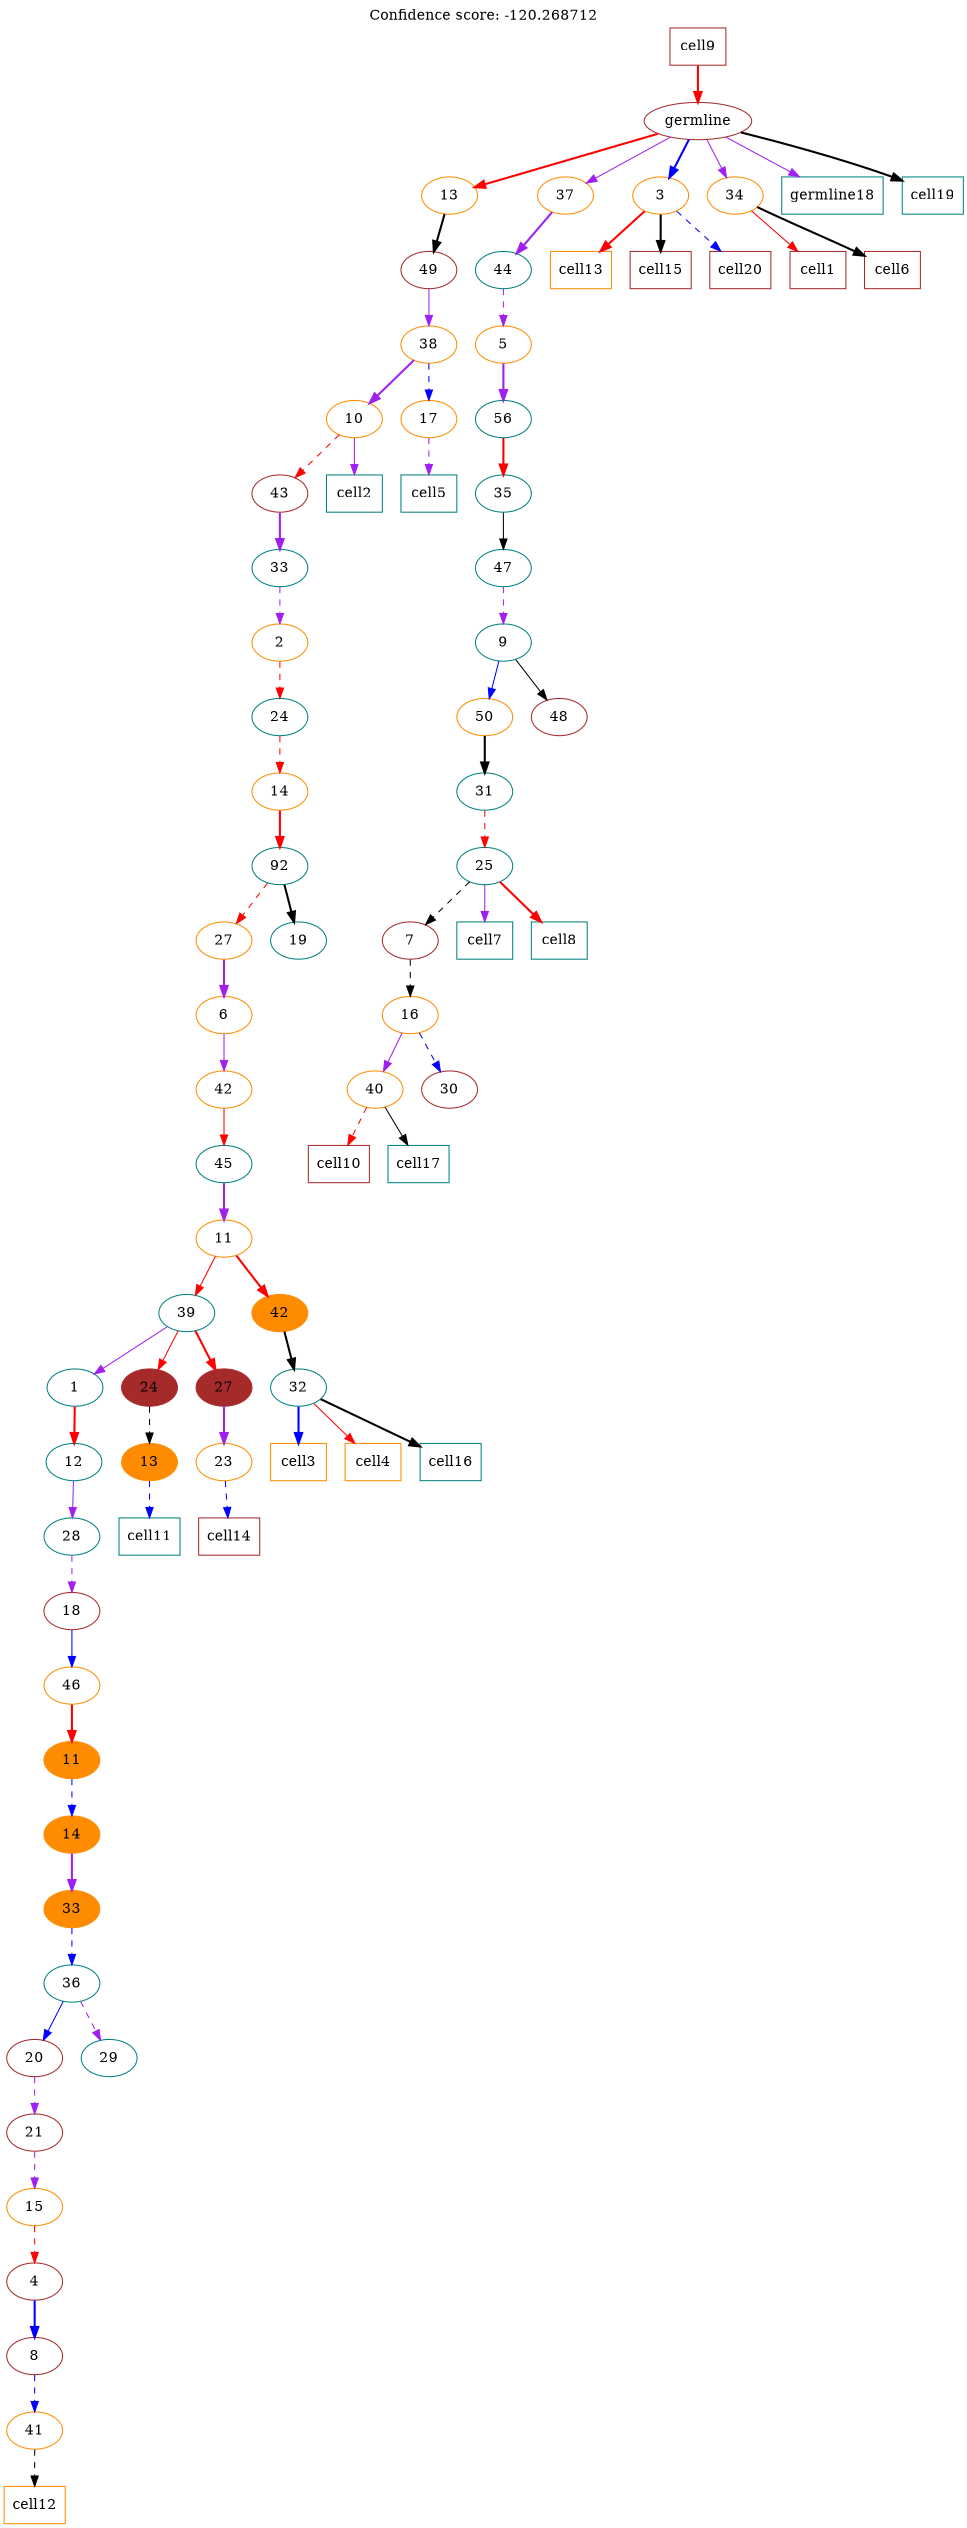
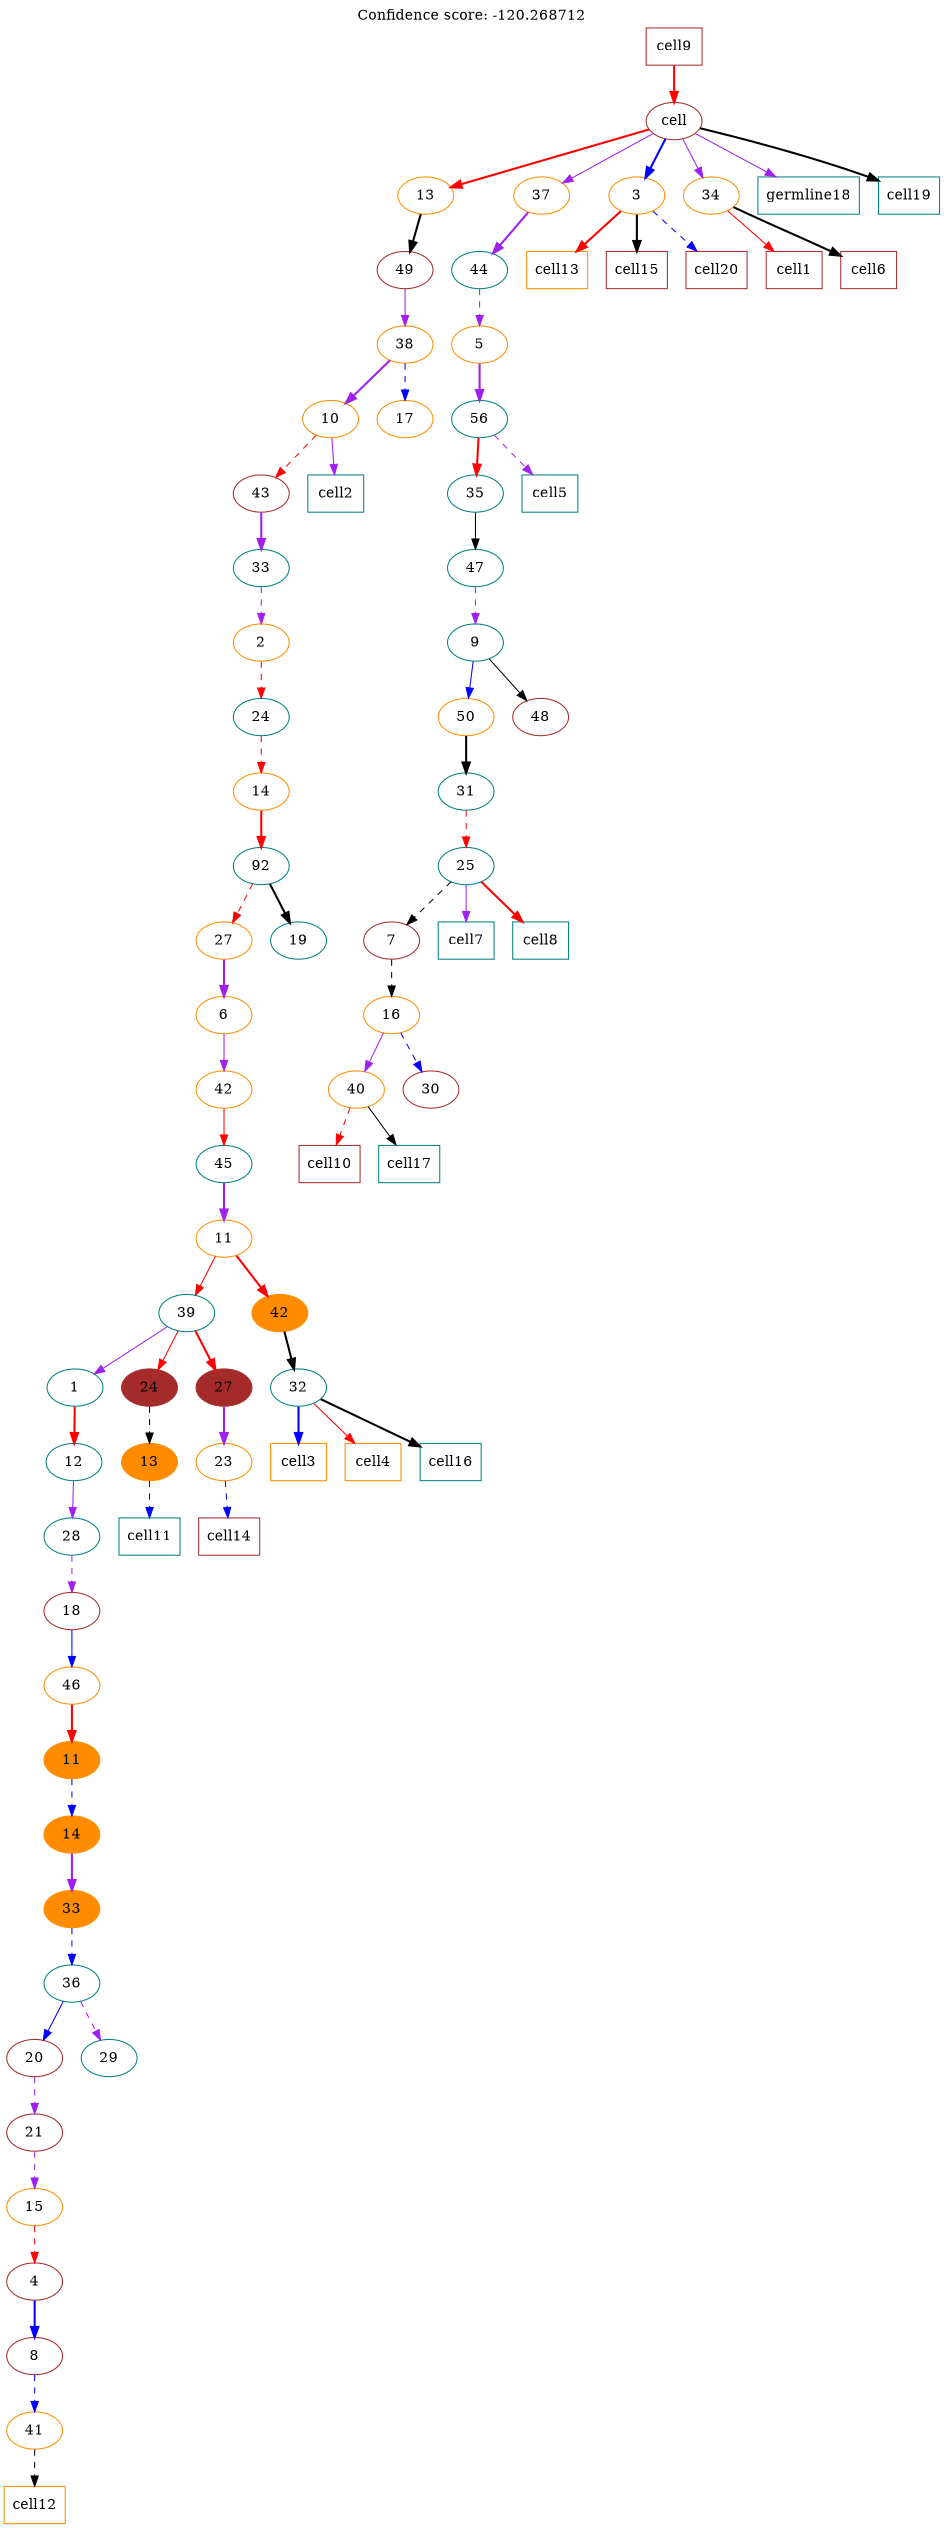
node "germline": label "germline" -> "cell"
edge "17" -> "cell5": now "56" -> "cell5"
